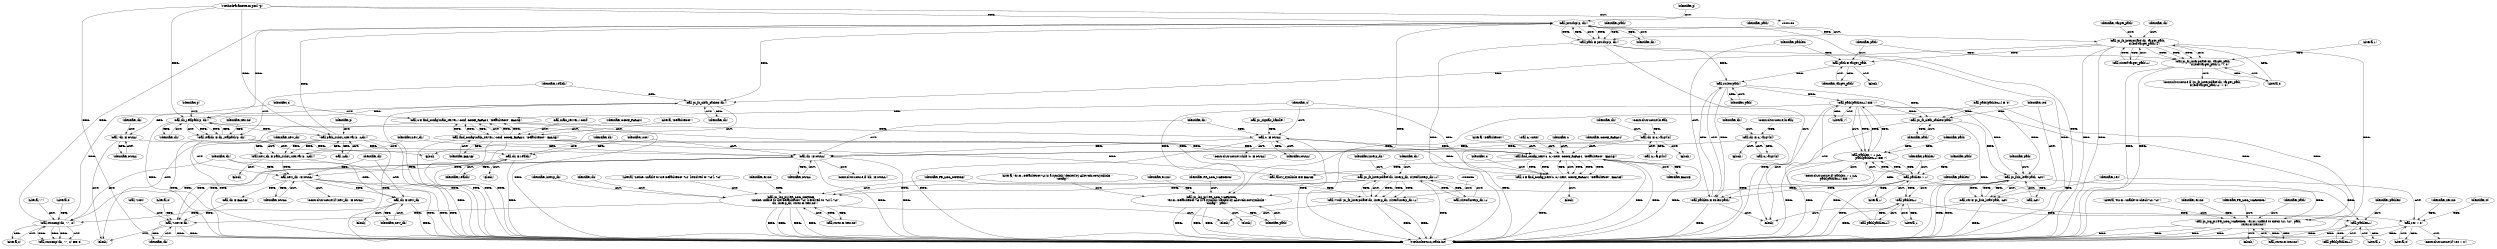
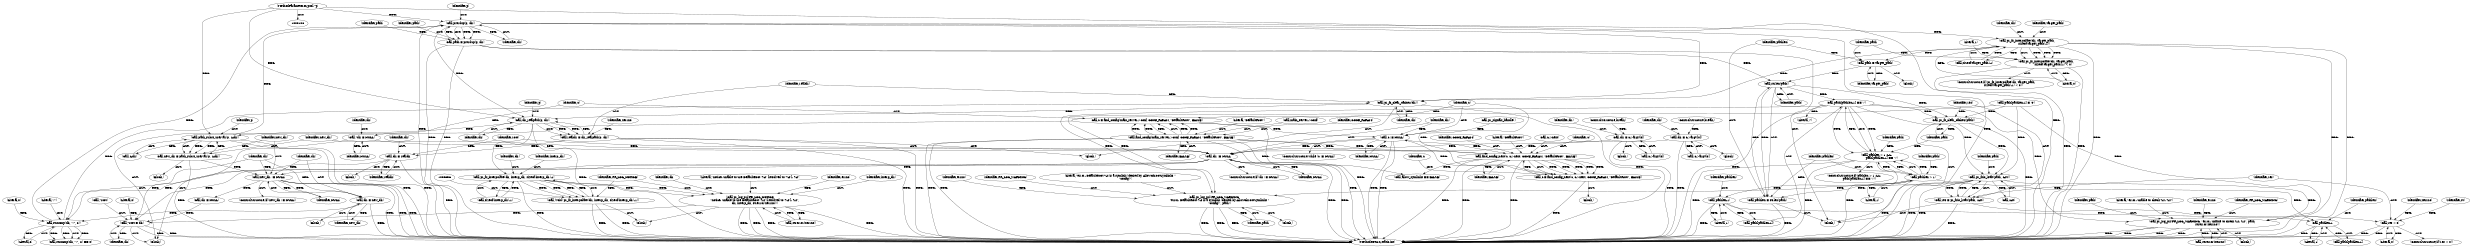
edge "(Literal,'/')" -> "(Call,path[pathlen-1] == '/')": removed, label "AST:"
node "(Call,dir = FALSE)": label "(Call,dir = FALSE)" -> "(Call,dir = NULL)"
